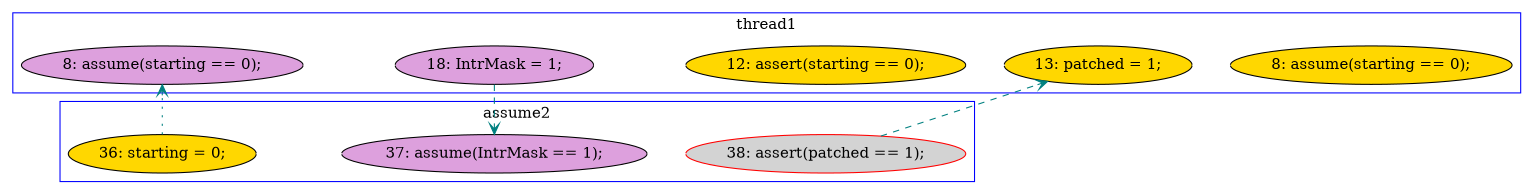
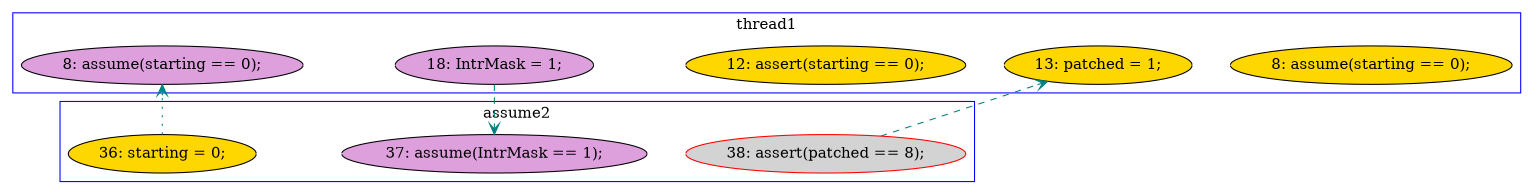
node "38: assert(patched == 1);": label "38: assert(patched == 1);" -> "38: assert(patched == 8);"
